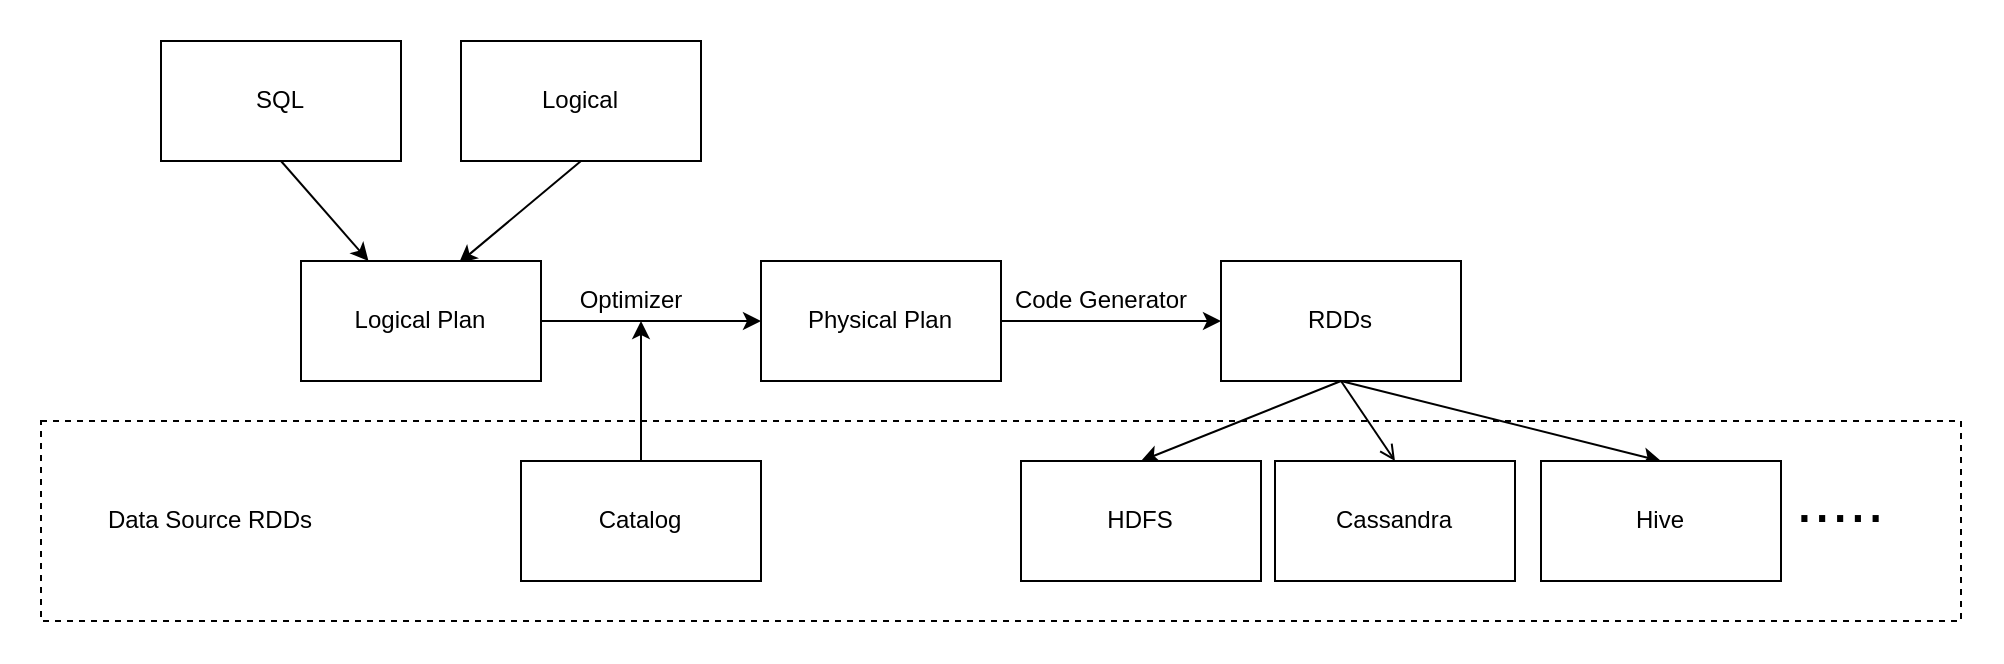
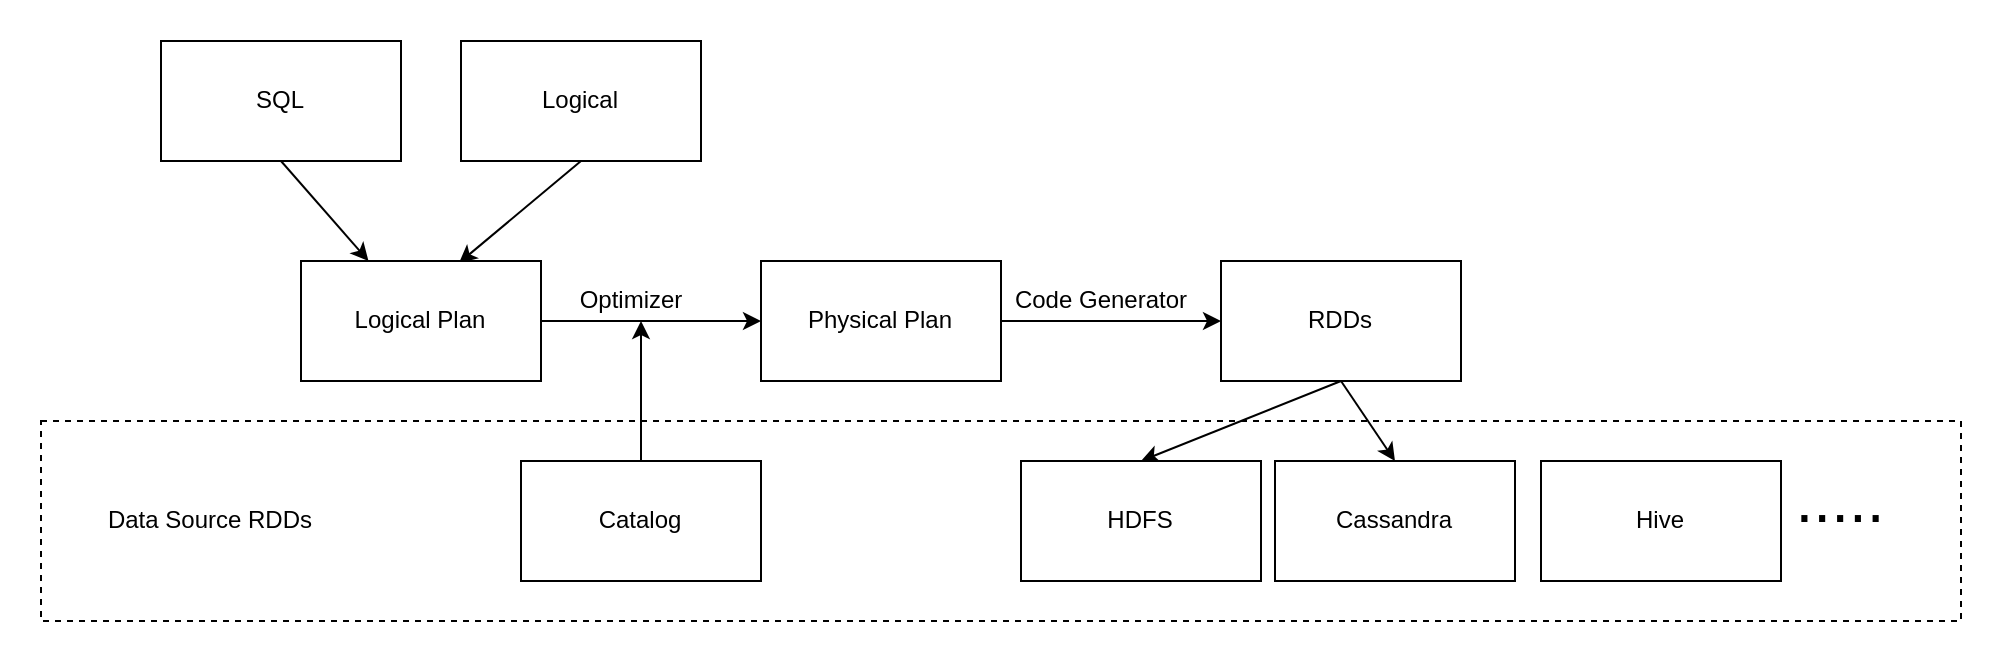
edge "RDDs" -> "Hive": removed
edge "RDDs" -> "Cassandra": arrowhead open -> classic
